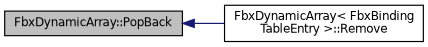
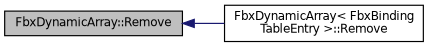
node "FbxDynamicArray::PopBack": label "FbxDynamicArray::PopBack" -> "FbxDynamicArray::Remove"
